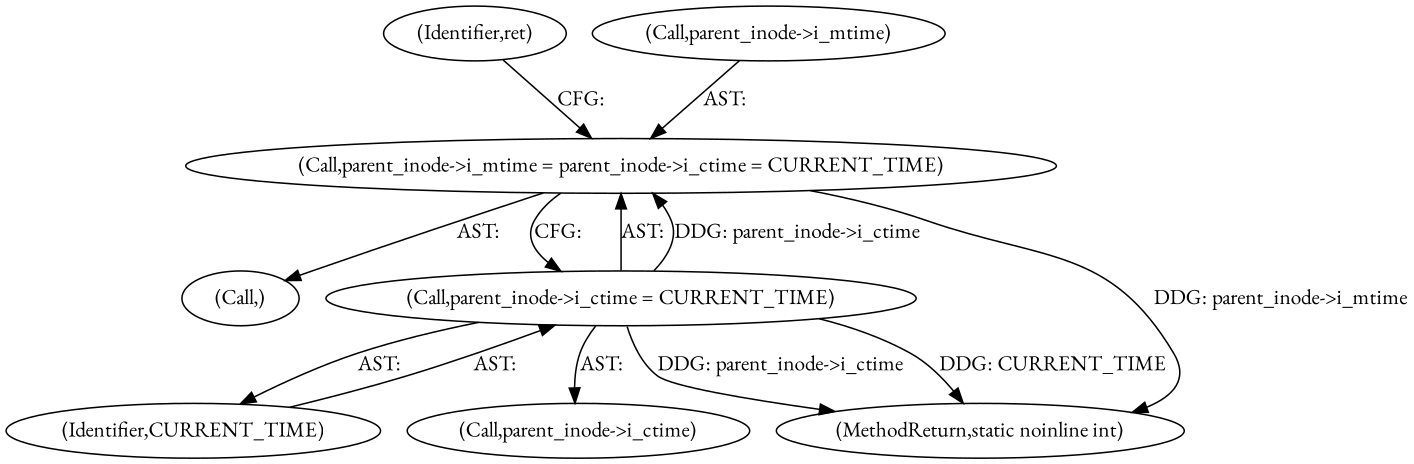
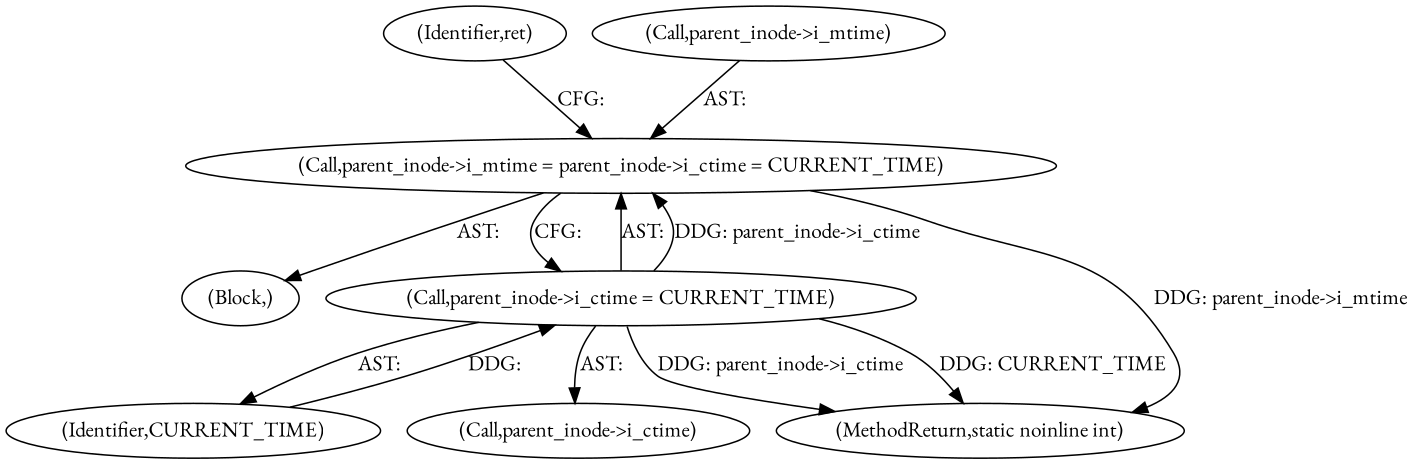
node "(Call,)": label "(Call,)" -> "(Block,)"
edge "(Identifier,CURRENT_TIME)" -> "(Call,parent_inode->i_ctime = CURRENT_TIME)": label "AST: " -> "DDG: "
